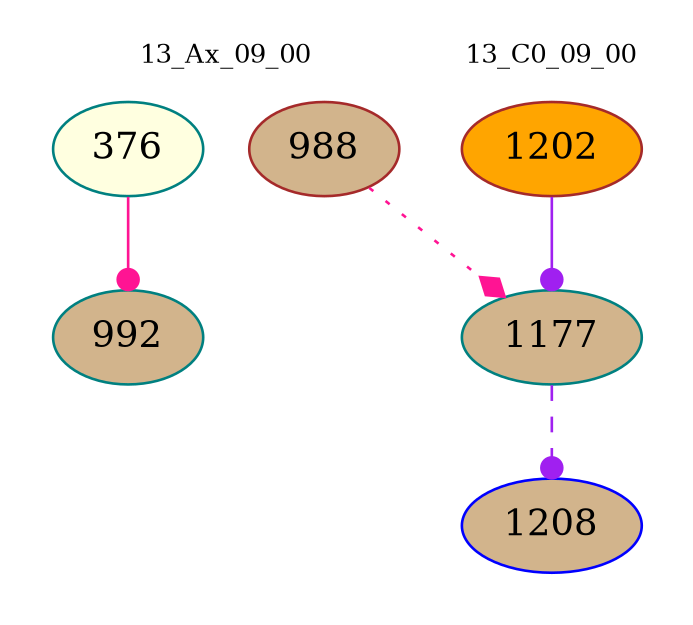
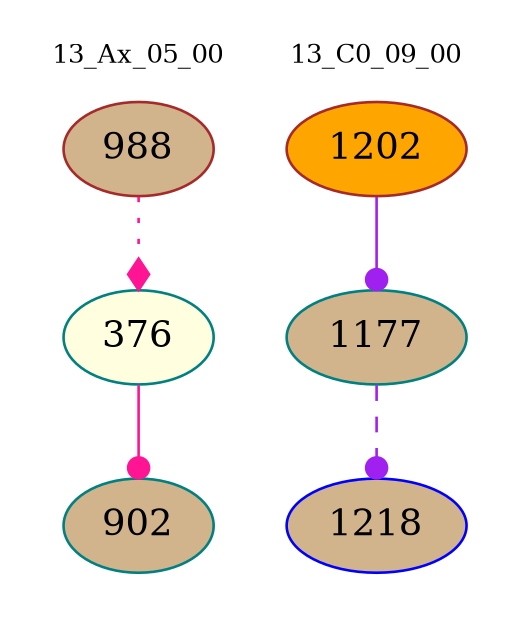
cluster "13_Ax_09_00": label "13_Ax_09_00" -> "13_Ax_05_00"
edge "988" -> "1177": now "988" -> "376"
node "992": label "992" -> "902"
node "1208": label "1208" -> "1218"
